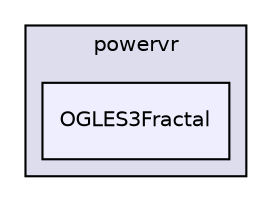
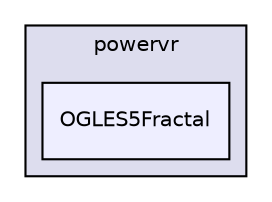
node "OGLES3Fractal": label "OGLES3Fractal" -> "OGLES5Fractal"
